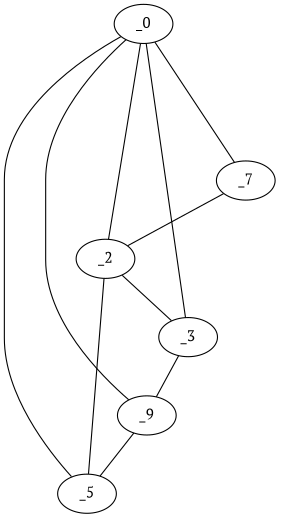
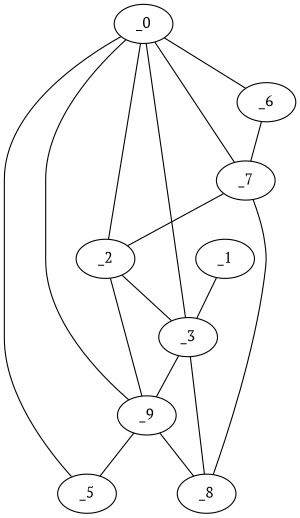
node "_6": added
node "_1": added
edge "_2" -- "_5": now "_2" -- "_9"
node "_8": added
